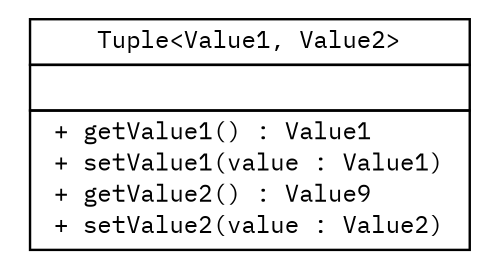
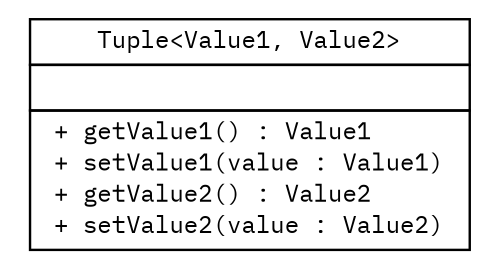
node "Tuple<Value1, Value2>": text "+ getValue2() : Value9" -> "+ getValue2() : Value2"
